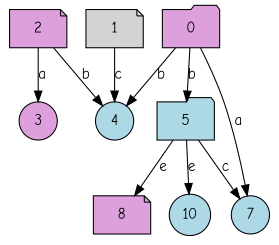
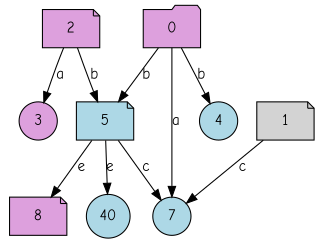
edge "1" -> "4": now "1" -> "7"
edge "2" -> "4": now "2" -> "5"
node "5": shape folder -> note
node "10": label "10" -> "40"
